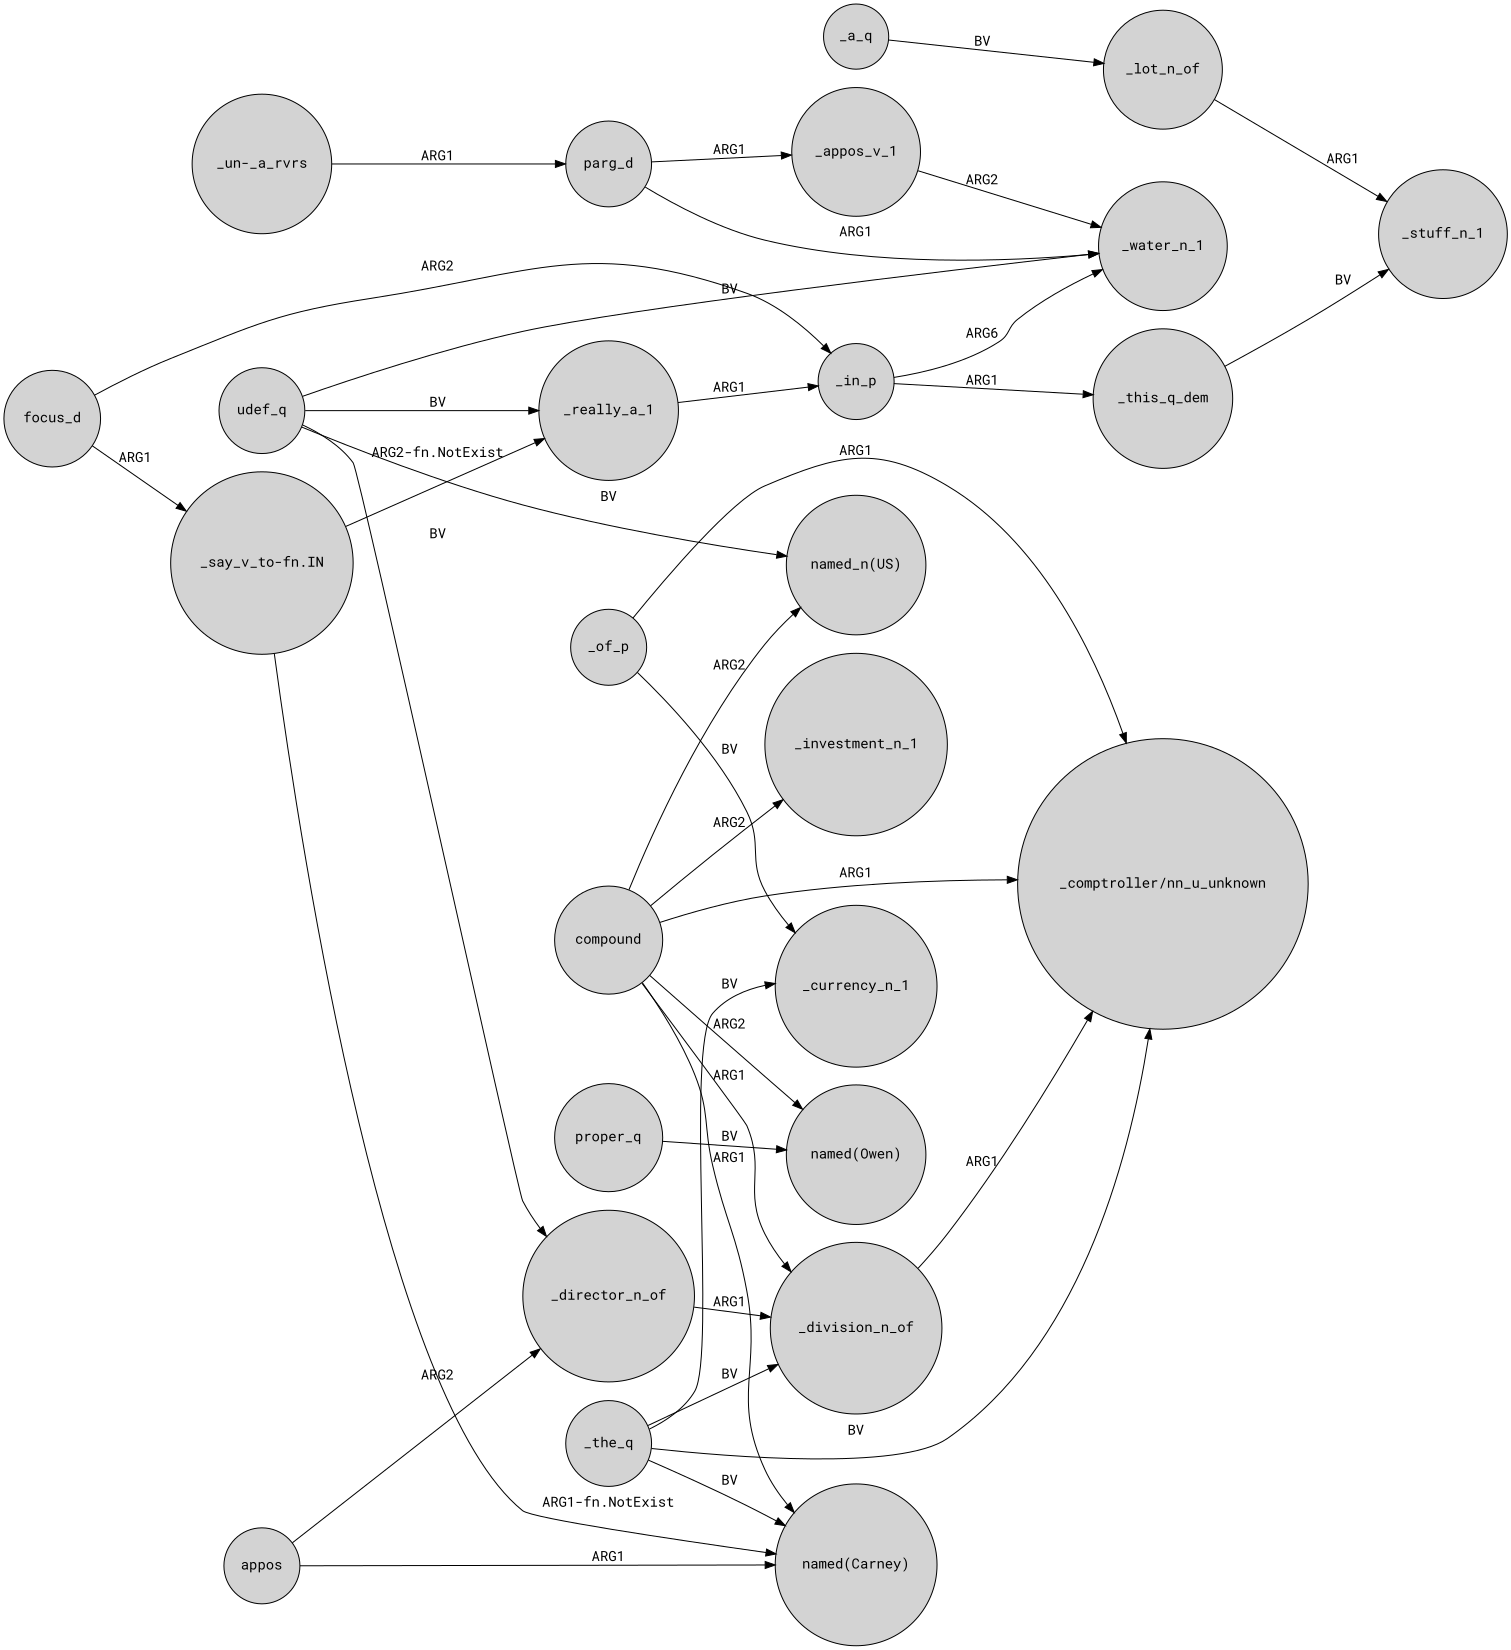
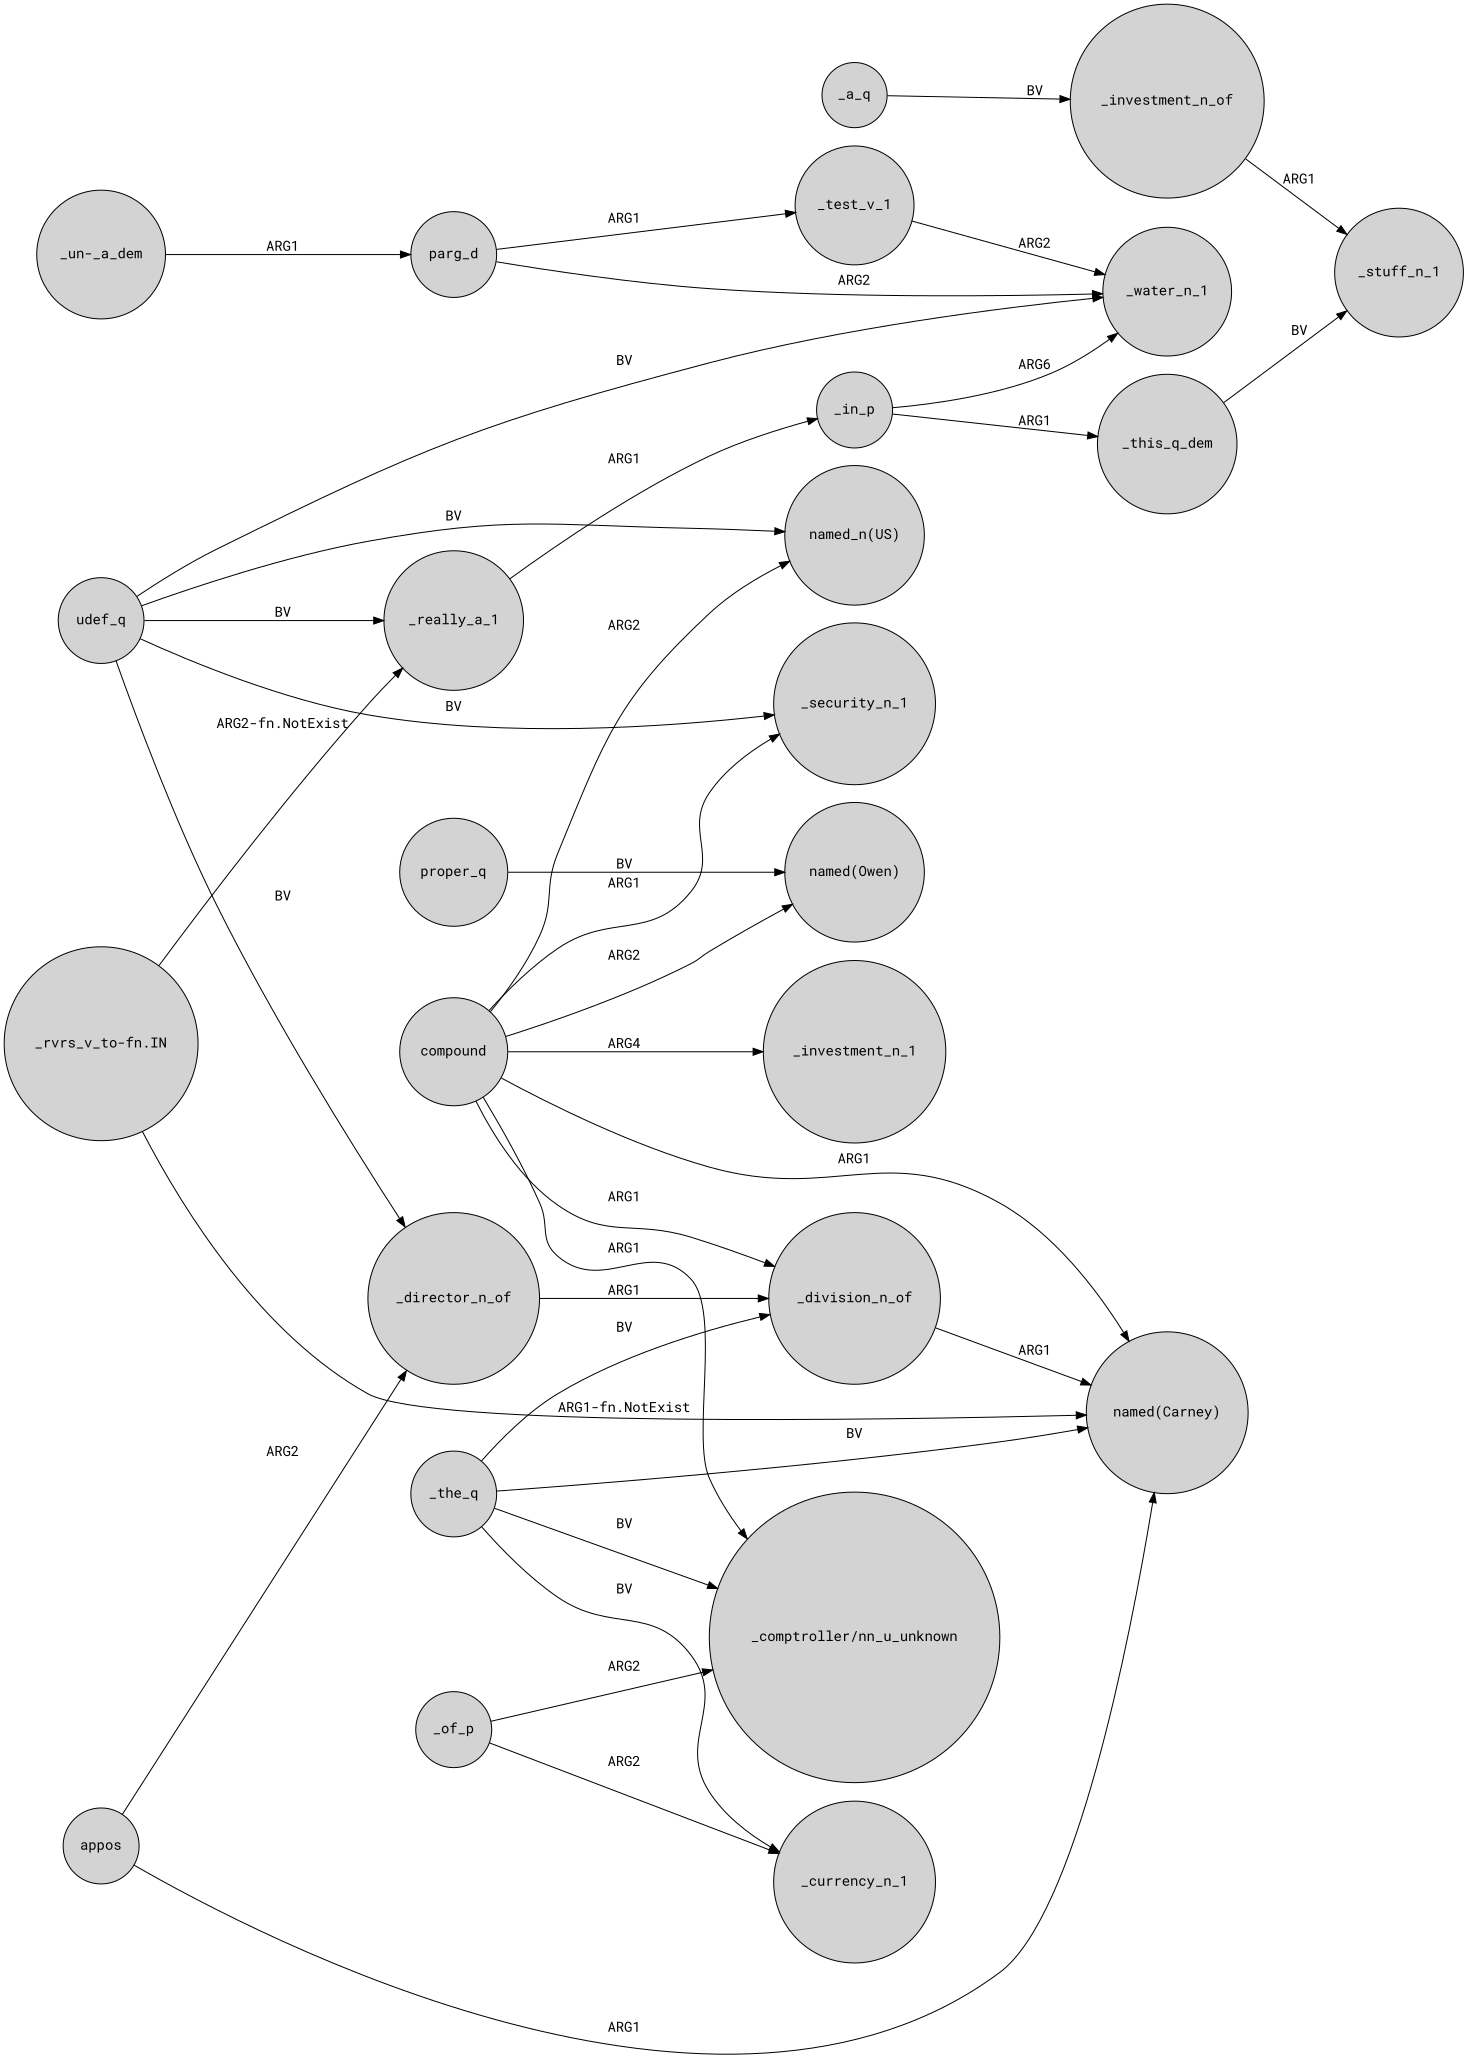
node "_lot_n_of": label "_lot_n_of" -> "_investment_n_of"
node "_appos_v_1": label "_appos_v_1" -> "_test_v_1"
node "_un-_a_rvrs": label "_un-_a_rvrs" -> "_un-_a_dem"
edge "parg_d" -> "_water_n_1": label "ARG1" -> "ARG2"
node "focus_d": removed
edge "_of_p" -> "_comptroller/nn_u_unknown": label "ARG1" -> "ARG2"
node "_say_v_to-fn.IN": label "_say_v_to-fn.IN" -> "_rvrs_v_to-fn.IN"
node "_security_n_1": added
edge "_of_p" -> "_currency_n_1": label "BV" -> "ARG2"
edge "compound" -> "_investment_n_1": label "ARG2" -> "ARG4"
edge "_division_n_of" -> "_comptroller/nn_u_unknown": now "_division_n_of" -> "named(Carney)"
